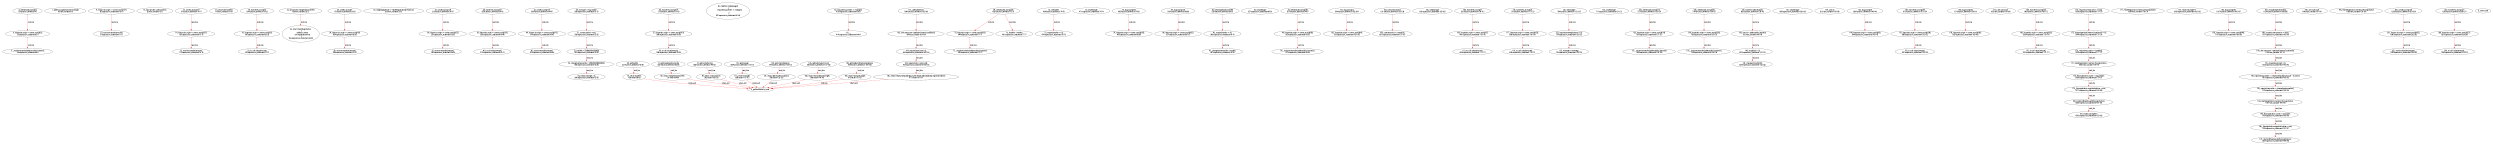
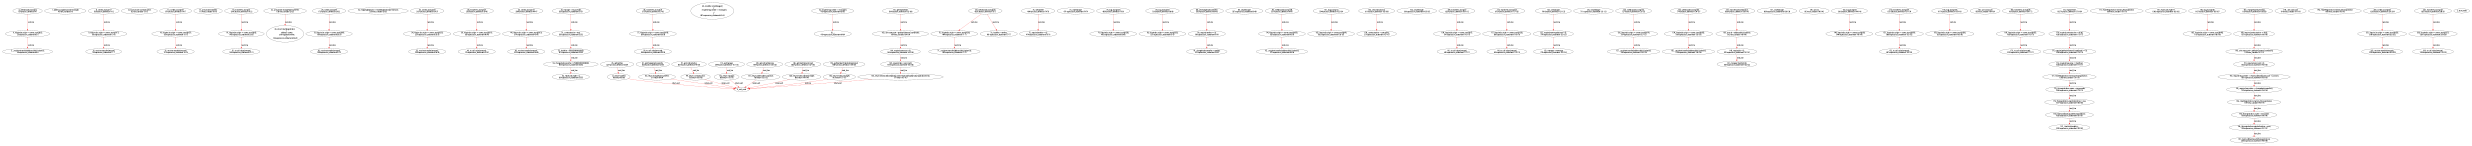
node "8_ sendto_txorigin17 50-function_definition-9-12": added
node "172_ registerHash 1027-function_definition-173-184": added
node "0_ getHashDetails_node": label "0_ getHashDetails_node" -> "0_ exit_node"
